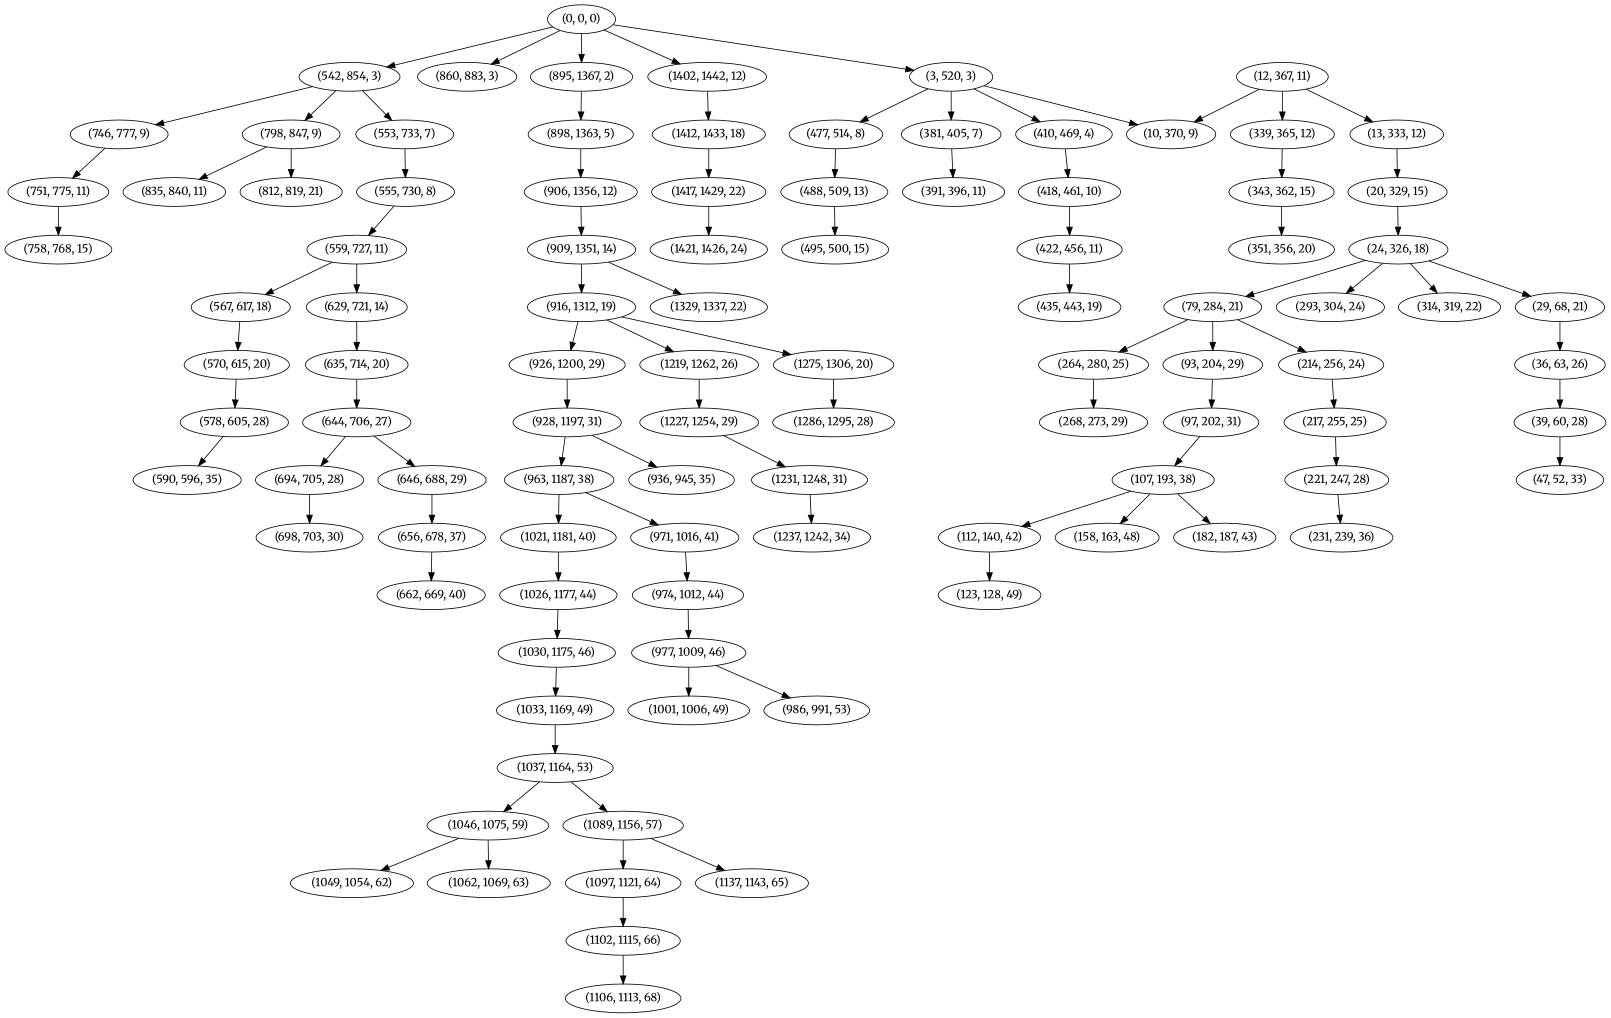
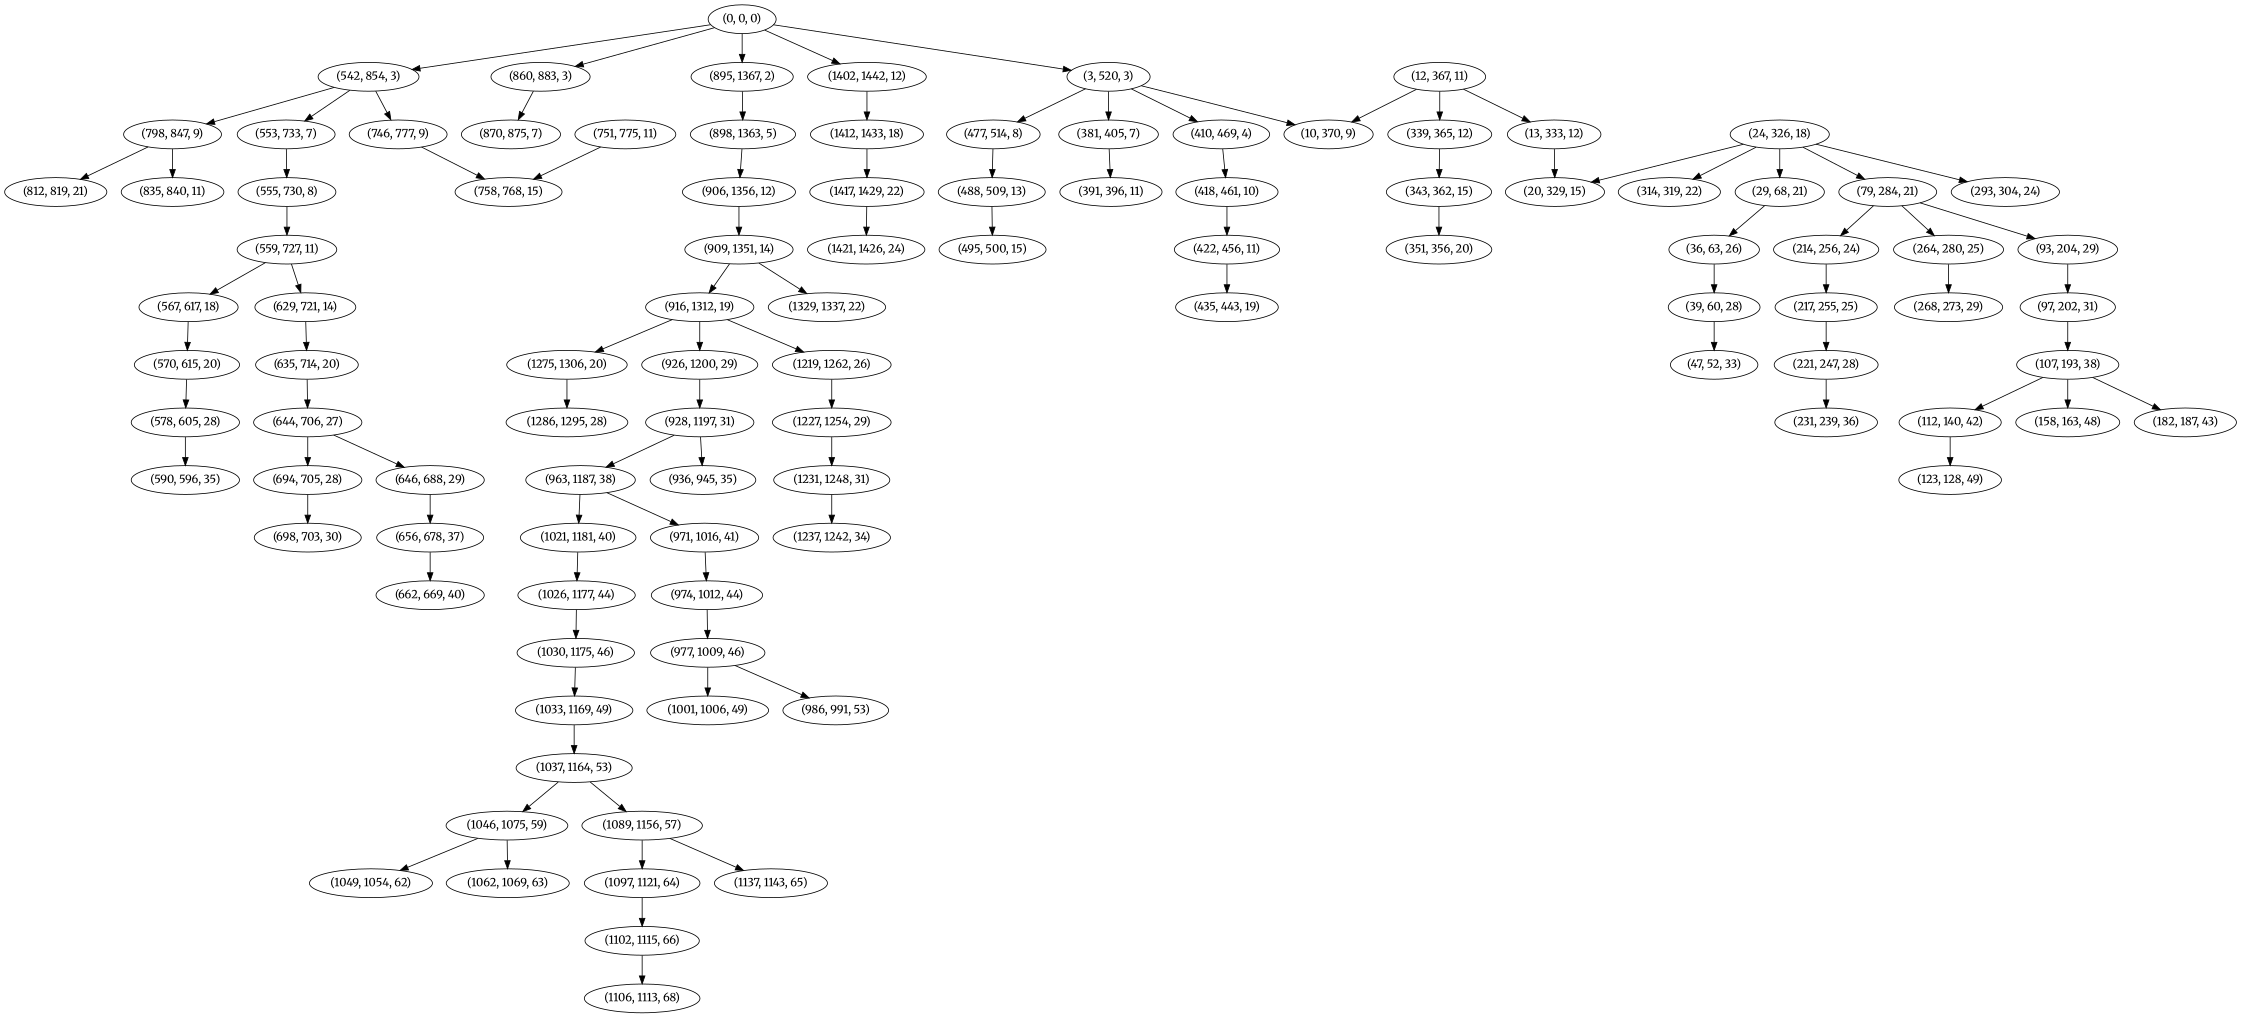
node "(870, 875, 7)": added
edge "(746, 777, 9)" -> "(751, 775, 11)": now "(746, 777, 9)" -> "(758, 768, 15)"
edge "(20, 329, 15)" -> "(24, 326, 18)": reversed
